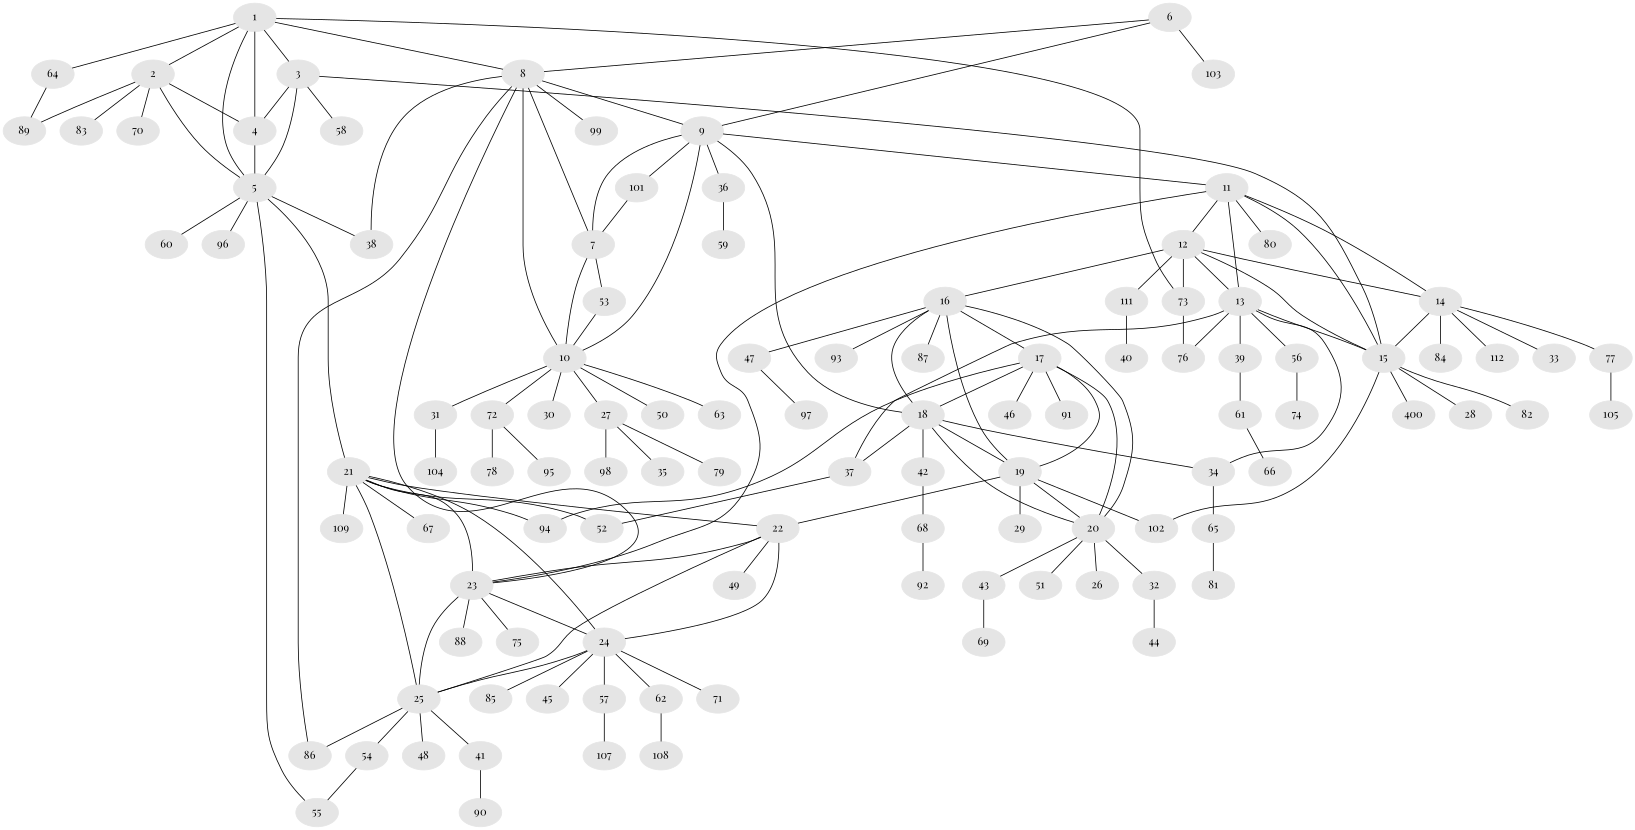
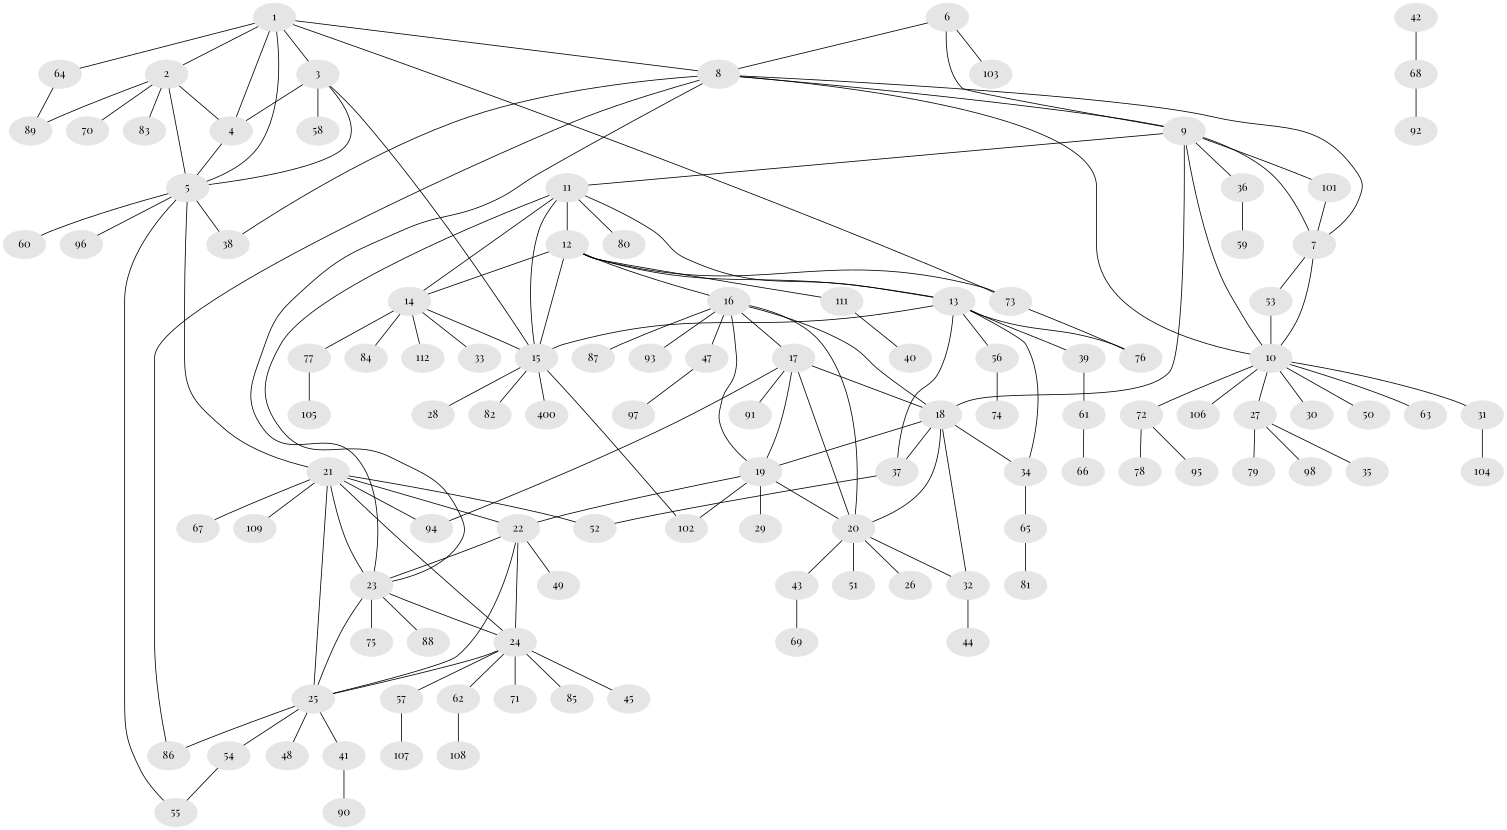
node "99": removed
node "46": removed
node "106": added
edge "18" -- "42": now "18" -- "32"
